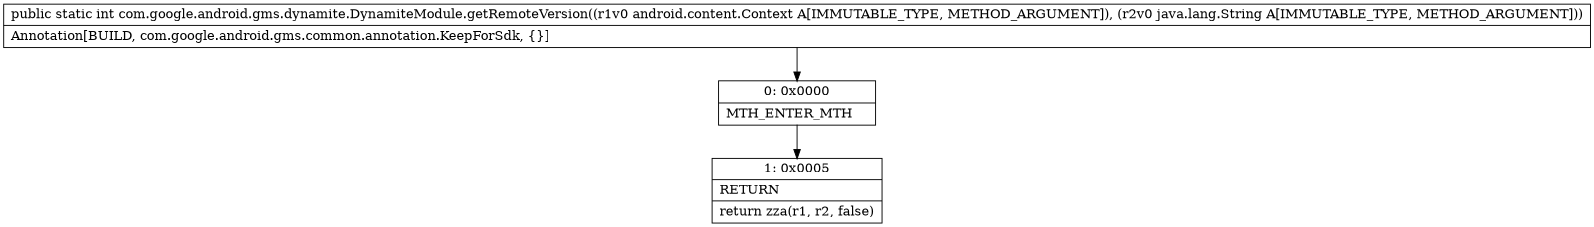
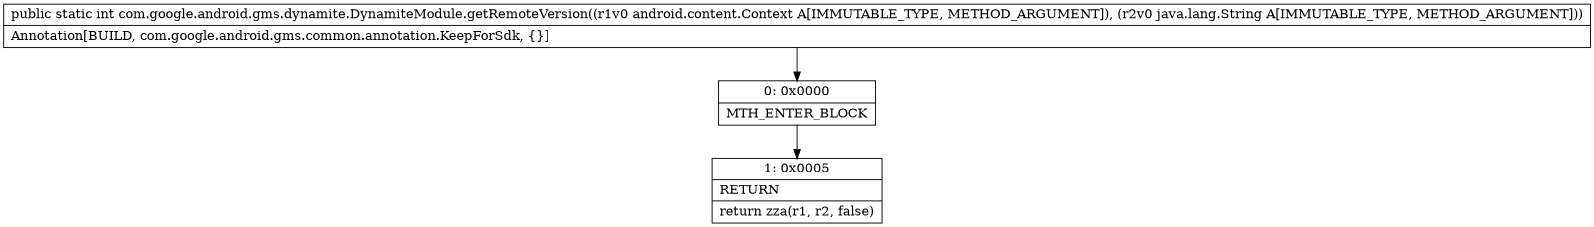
node "0: 0x0000": text "MTH_ENTER_MTH" -> "MTH_ENTER_BLOCK"
